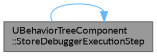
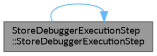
node "UBehaviorTreeComponent ::StoreDebuggerExecutionStep": label "UBehaviorTreeComponent ::StoreDebuggerExecutionStep" -> "StoreDebuggerExecutionStep ::StoreDebuggerExecutionStep"
